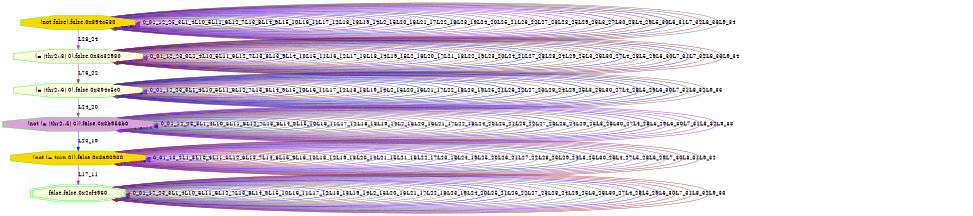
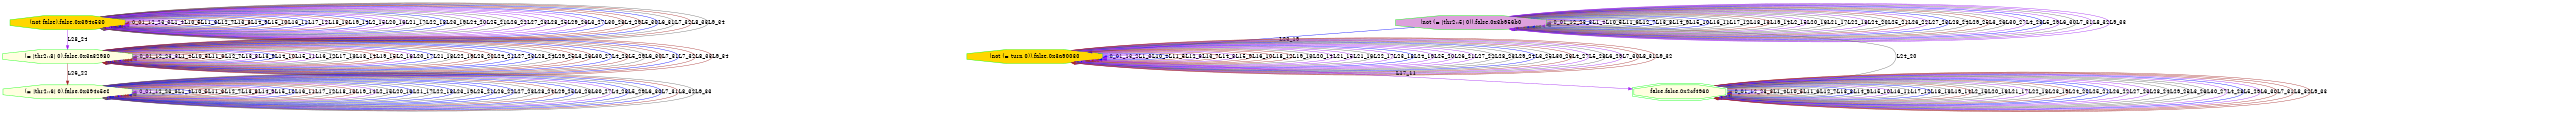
edge "(= |thr2::8| 0),false,0x3a32980" -> "(= |thr2::6| 0),false,0x394c5e0": label "L76_22" -> "L26_22"
edge "(= |thr2::6| 0),false,0x394c5e0" -> "(not (= |thr2::5| 0)),false,0x3b956b0": now "false,false,0x2cf4960" -> "(not (= |thr2::5| 0)),false,0x3b956b0"
node "(not (= turn 0)),false,0x3a90930": label "(not (= turn 0)),false,0x3a90930" -> "(not (= turn 0)),false,0x3a90030"
